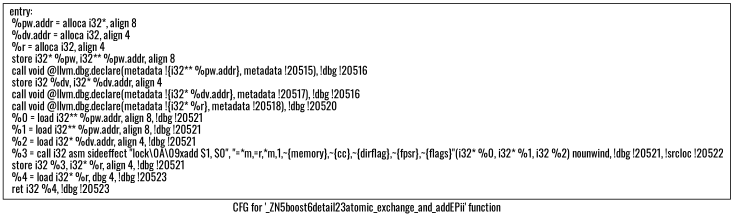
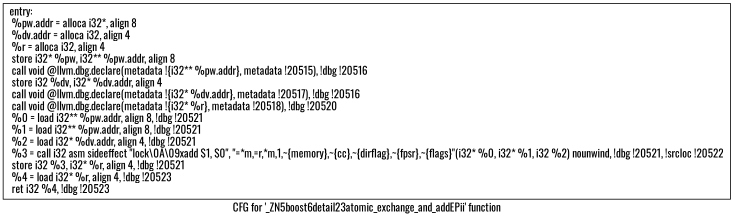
node "entry:": text "%4 = load i32* %r, dbg 4, !dbg !20523" -> "%4 = load i32* %r, align 4, !dbg !20523"
